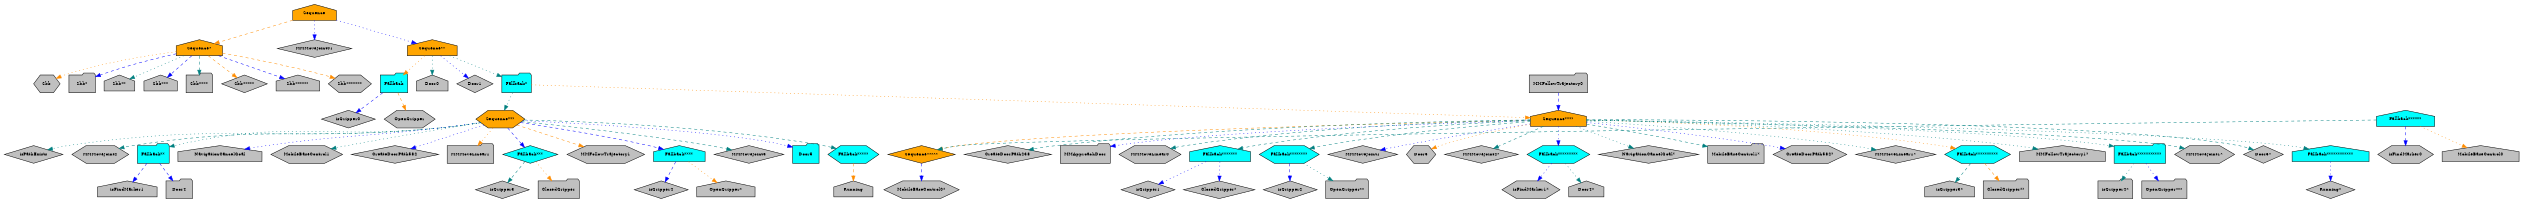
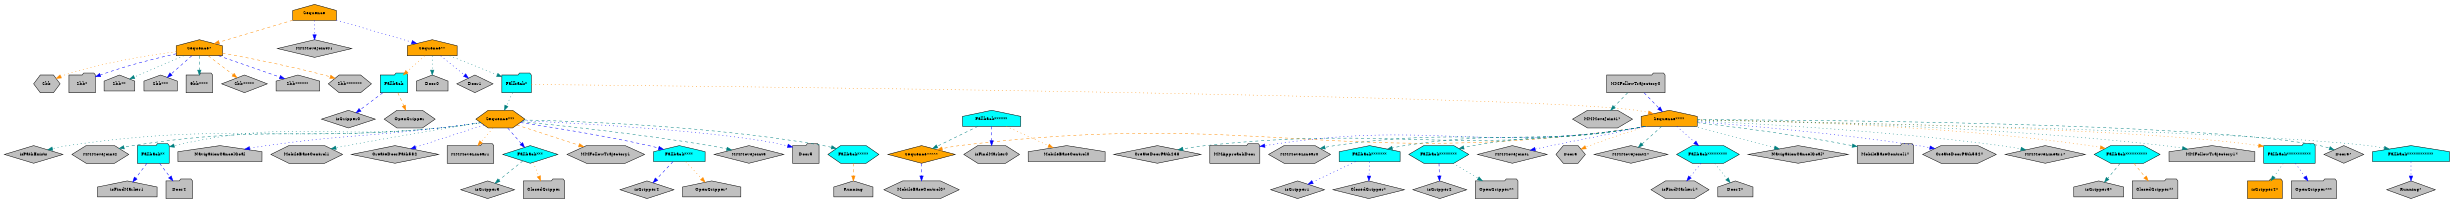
node "2bb****": label "2bb****" -> "6bb****"
edge "Sequence****" -> "Fallback***********": color teal -> darkorange
edge "Sequence****" -> "MMMoveJoint1*": now "MMFollowTrajectory0" -> "MMMoveJoint1*"
node "Door5": fillcolor cyan -> gray
node "isGripper4*": fillcolor gray -> orange
